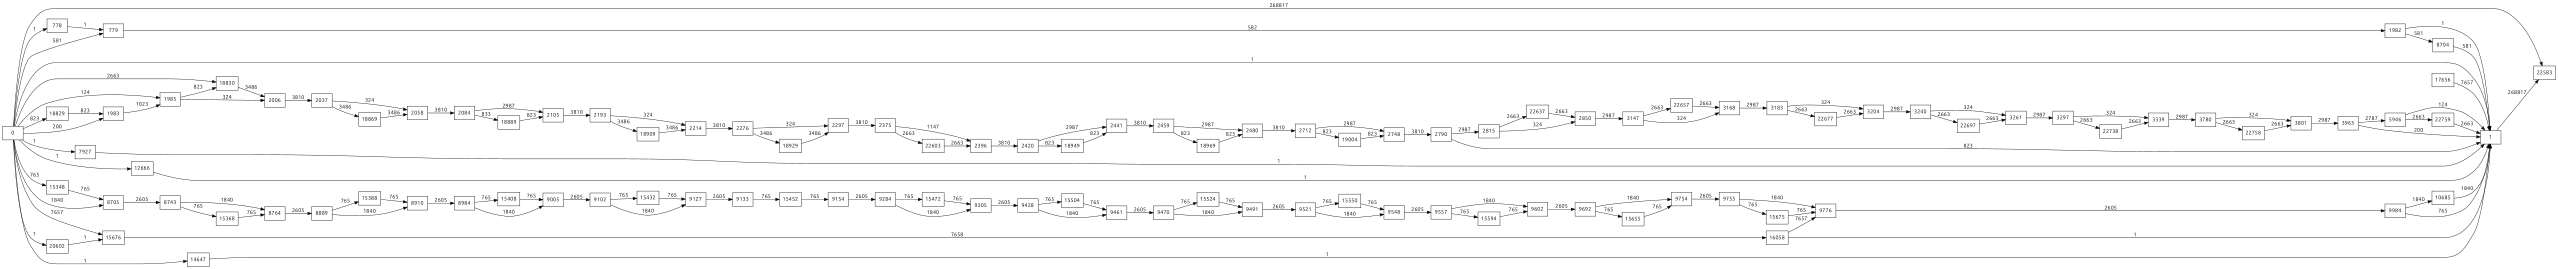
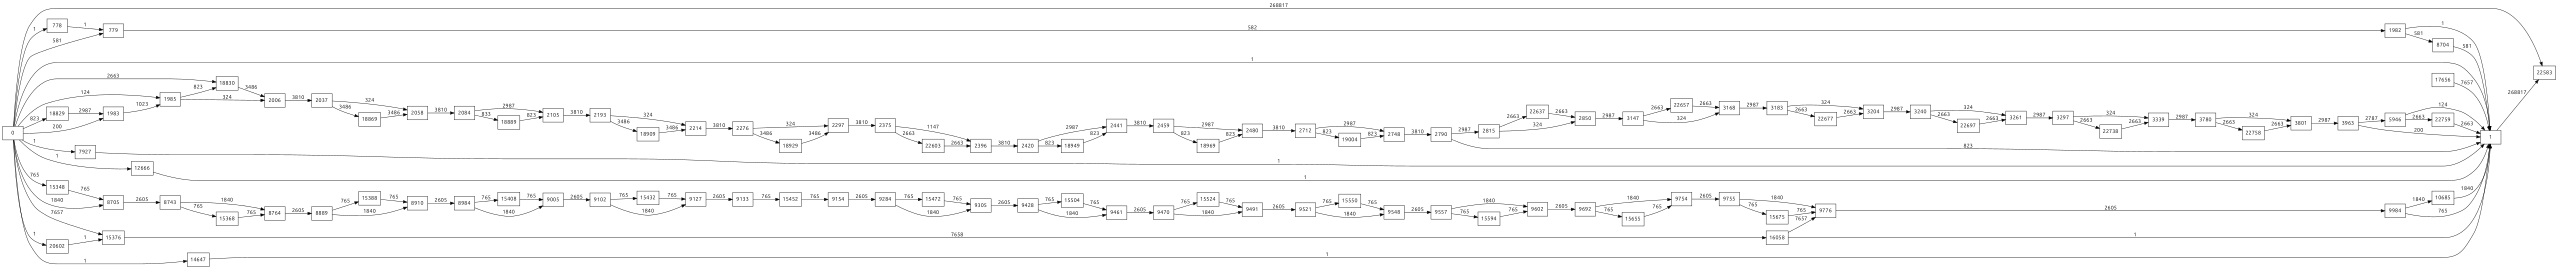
edge "18829" -> "1983": label "823" -> "2987"
node "15676": label "15676" -> "15376"
